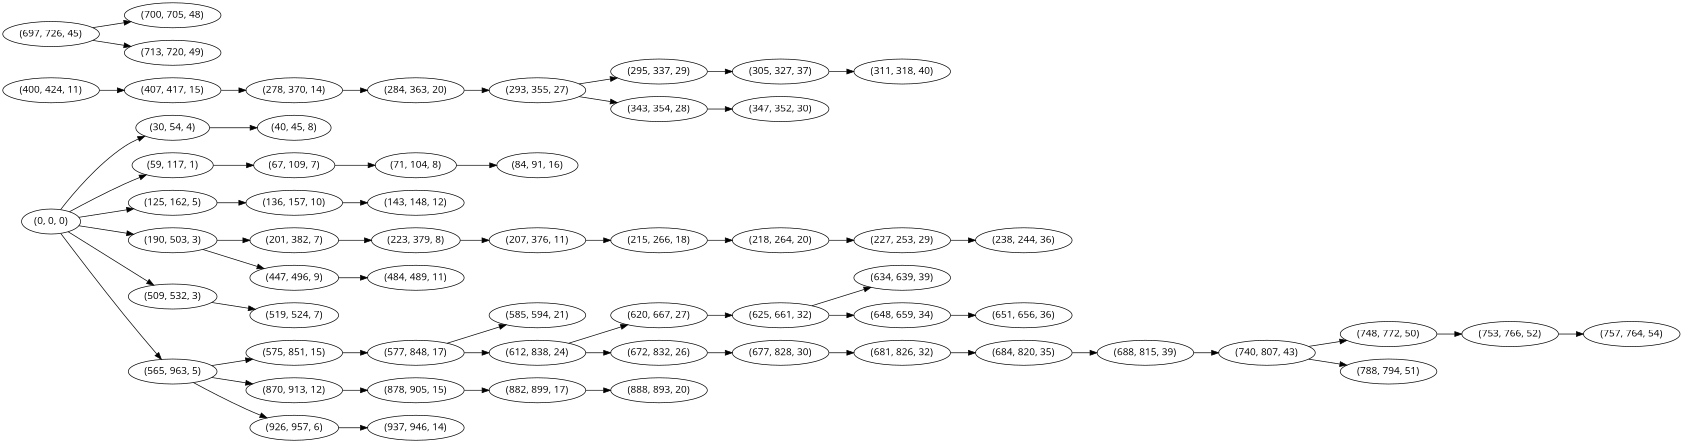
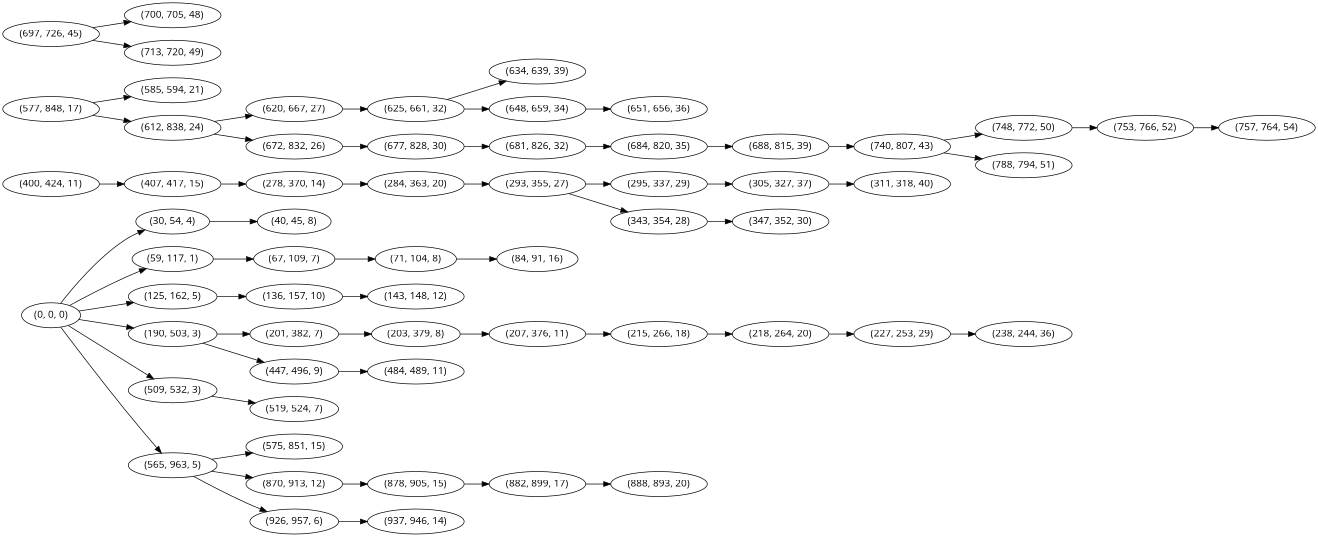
node "(223, 379, 8)": label "(223, 379, 8)" -> "(203, 379, 8)"
edge "(575, 851, 15)" -> "(577, 848, 17)": removed
